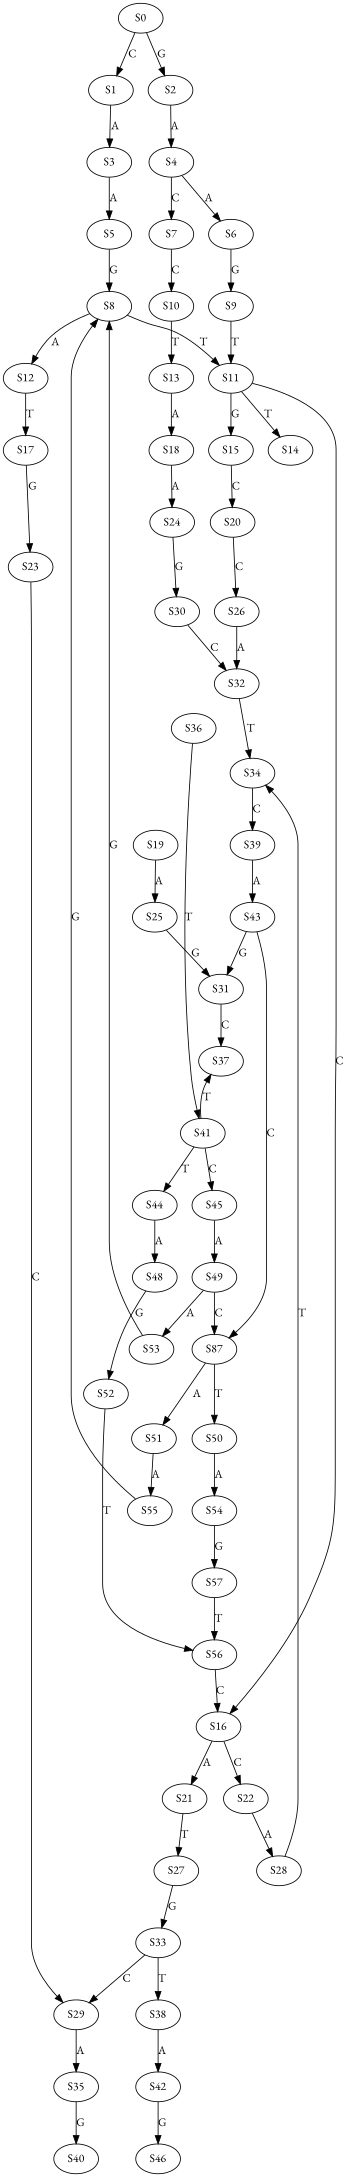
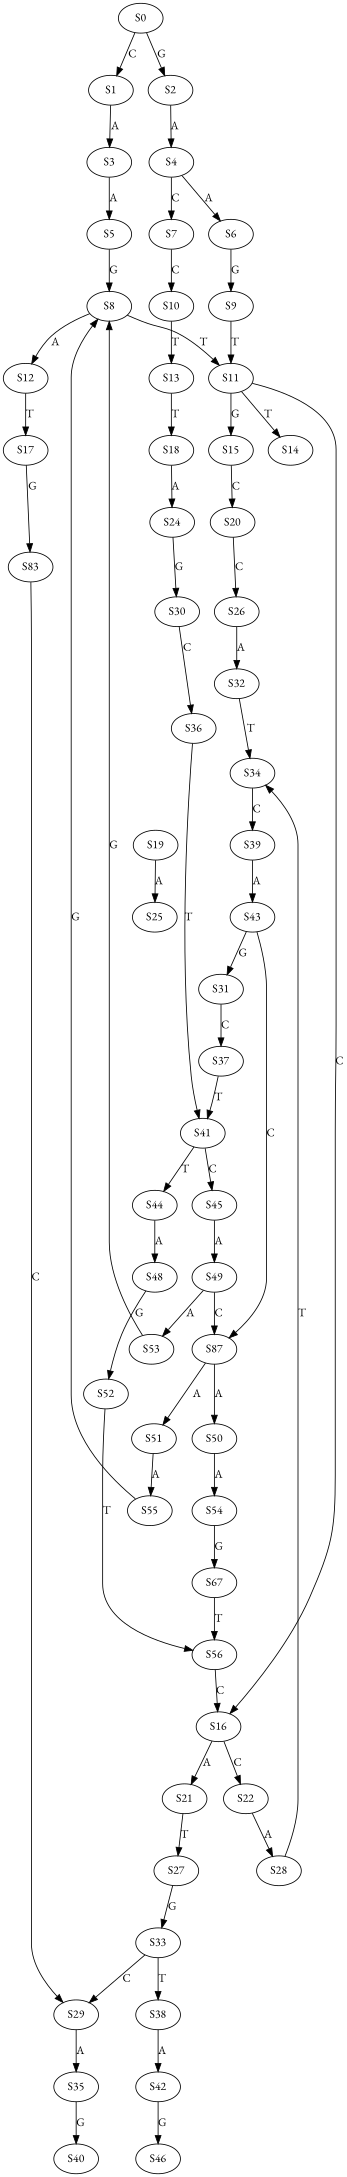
edge "S13" -> "S18": label "A" -> "T"
node "S23": label "S23" -> "S83"
edge "S30" -> "S32": now "S30" -> "S36"
edge "S25" -> "S31": removed, label "G"
edge "S41" -> "S37": reversed
edge "S87" -> "S50": label "T" -> "A"
node "S57": label "S57" -> "S67"
